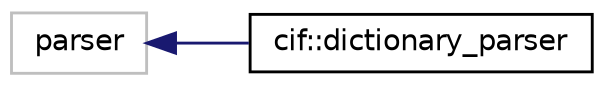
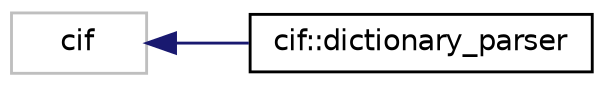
node "parser": label "parser" -> "cif"
